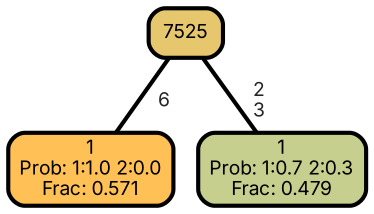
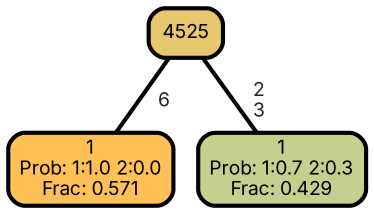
node "7525": label "7525" -> "4525"
node "1 Prob: 1:0.7 2:0.3 Frac: 0.479": label "1 Prob: 1:0.7 2:0.3 Frac: 0.479" -> "1 Prob: 1:0.7 2:0.3 Frac: 0.429"
